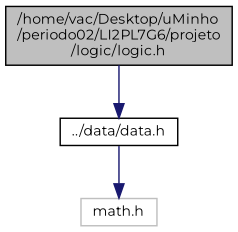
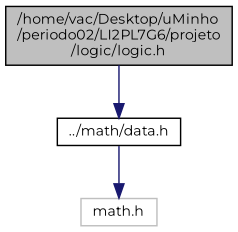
node "../data/data.h": label "../data/data.h" -> "../math/data.h"
